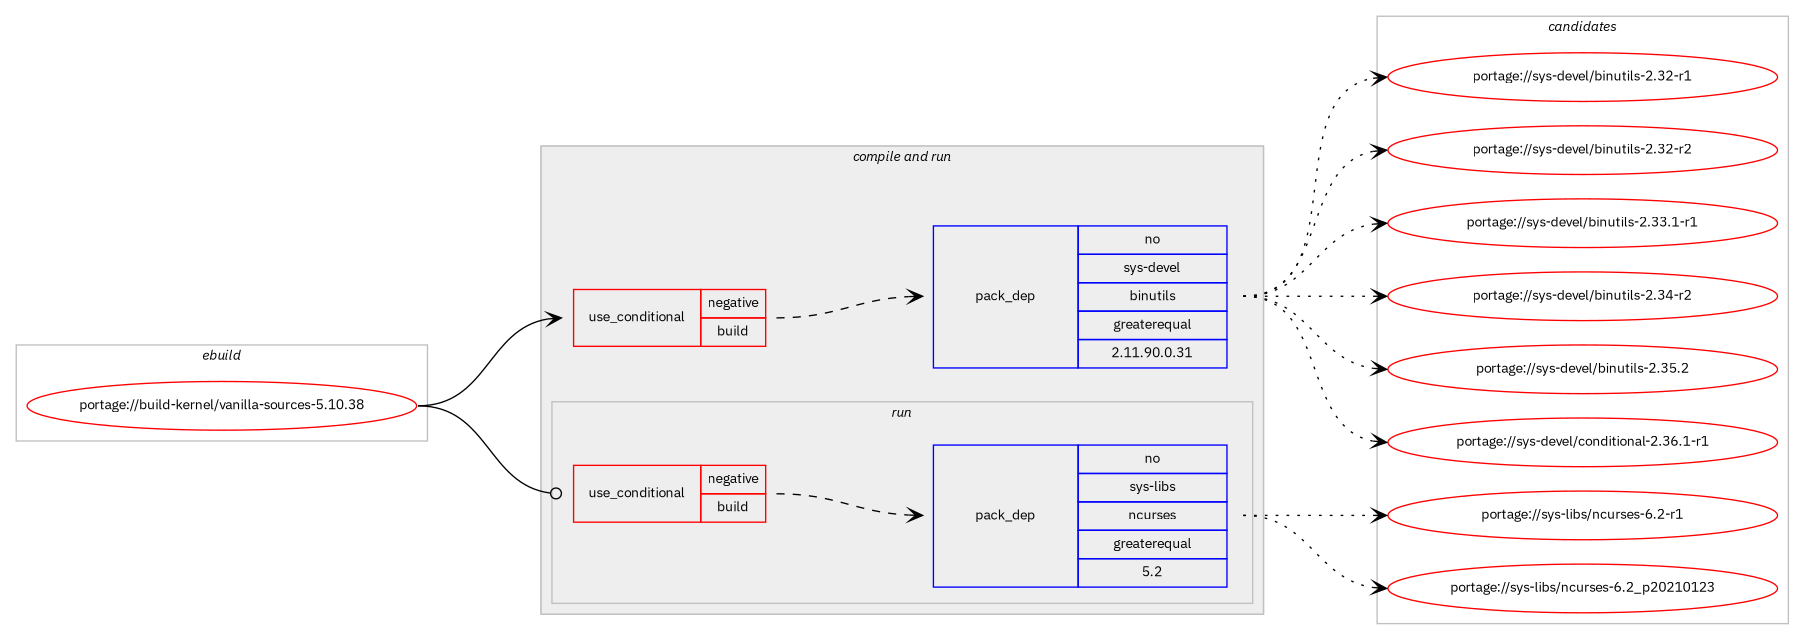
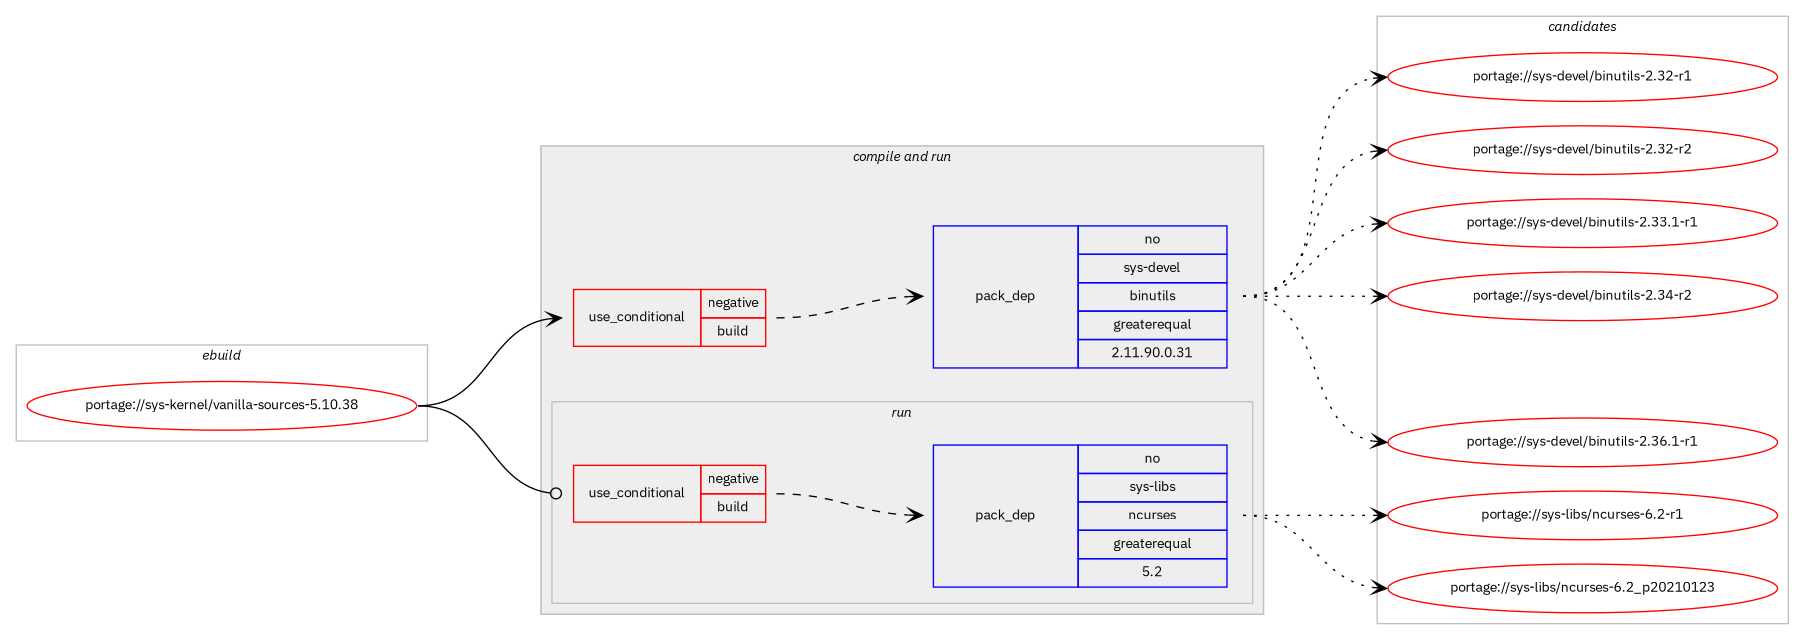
node "portage://sys-devel/binutils-2.35.2": removed
node "portage://build-kernel/vanilla-sources-5.10.38": label "portage://build-kernel/vanilla-sources-5.10.38" -> "portage://sys-kernel/vanilla-sources-5.10.38"
node "portage://sys-devel/conditional-2.36.1-r1": label "portage://sys-devel/conditional-2.36.1-r1" -> "portage://sys-devel/binutils-2.36.1-r1"
